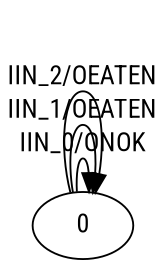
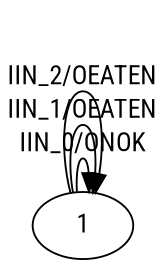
node "0": label "0" -> "1"
